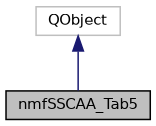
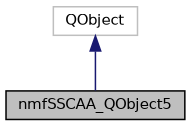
node "nmfSSCAA_Tab5": label "nmfSSCAA_Tab5" -> "nmfSSCAA_QObject5"
